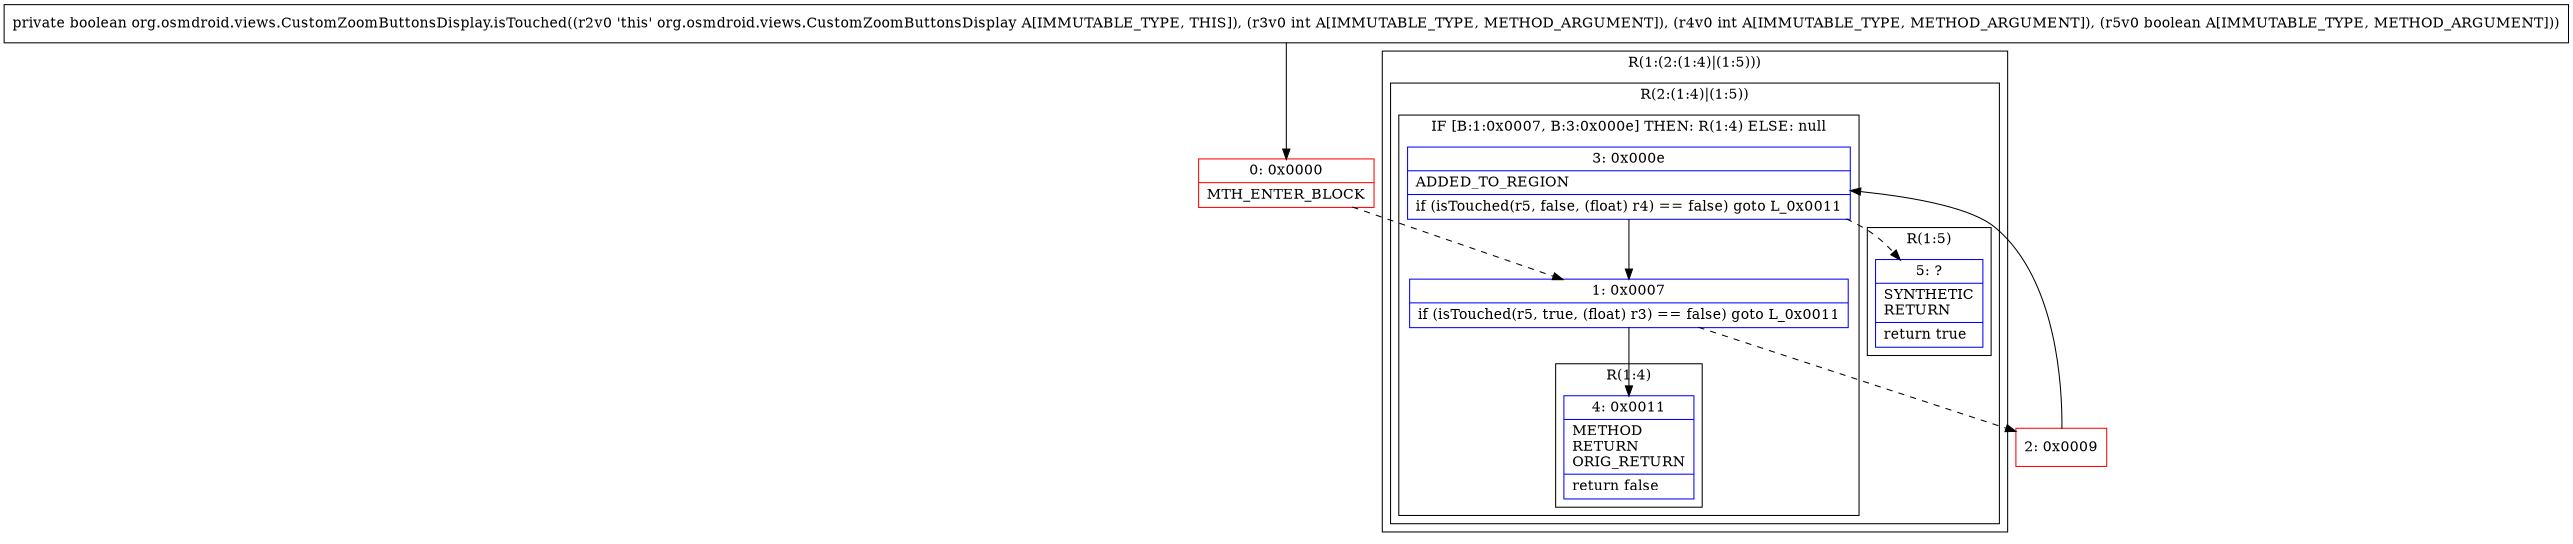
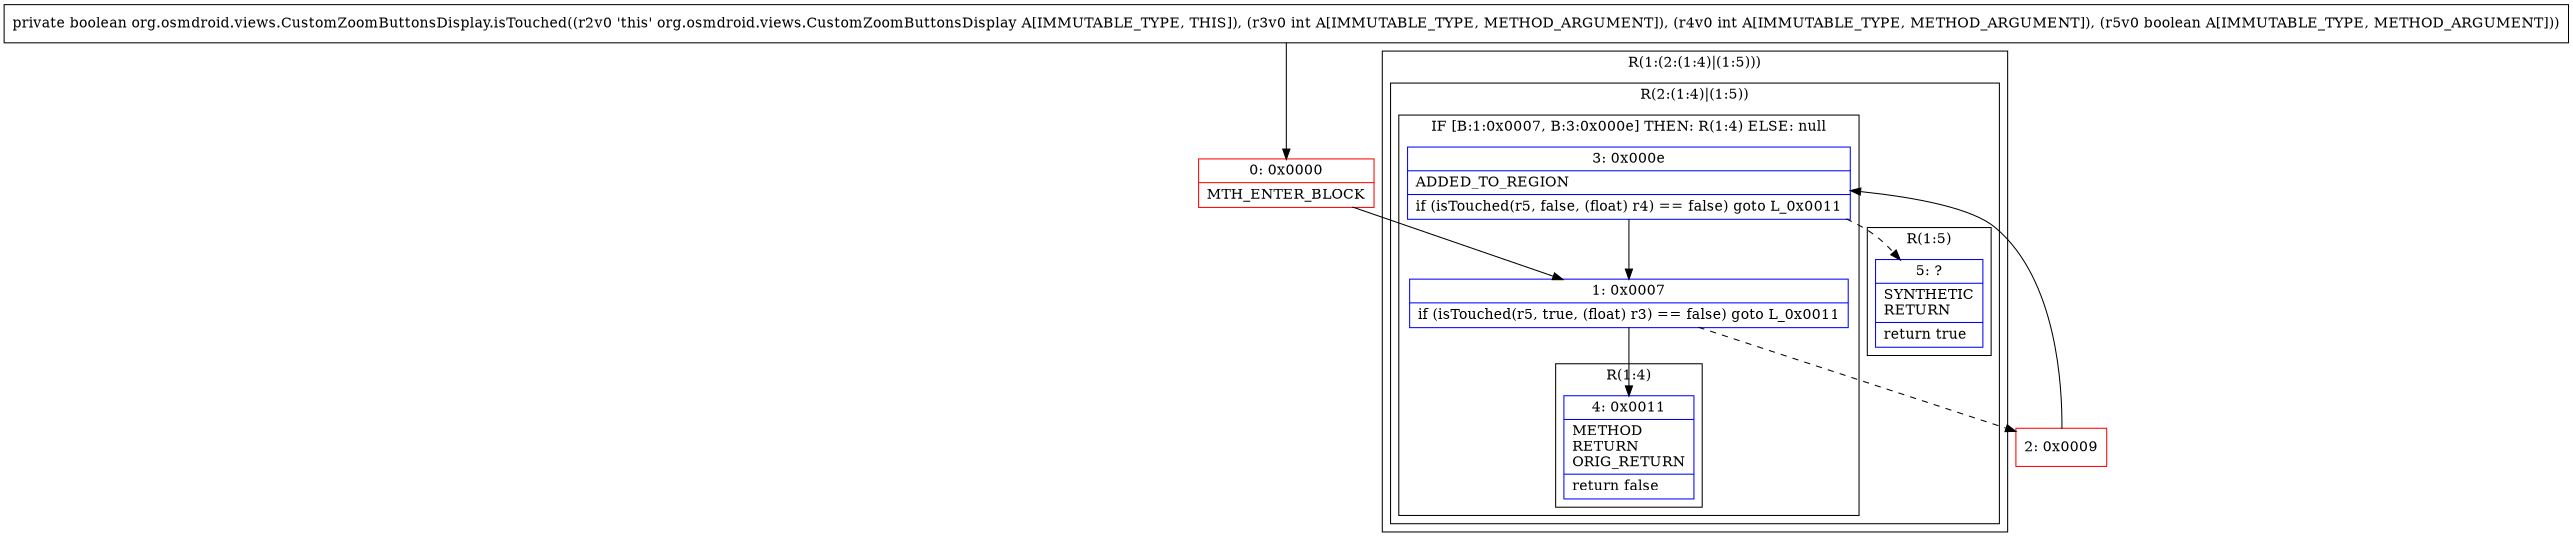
edge "0: 0x0000" -> "1: 0x0007": style dashed -> solid
